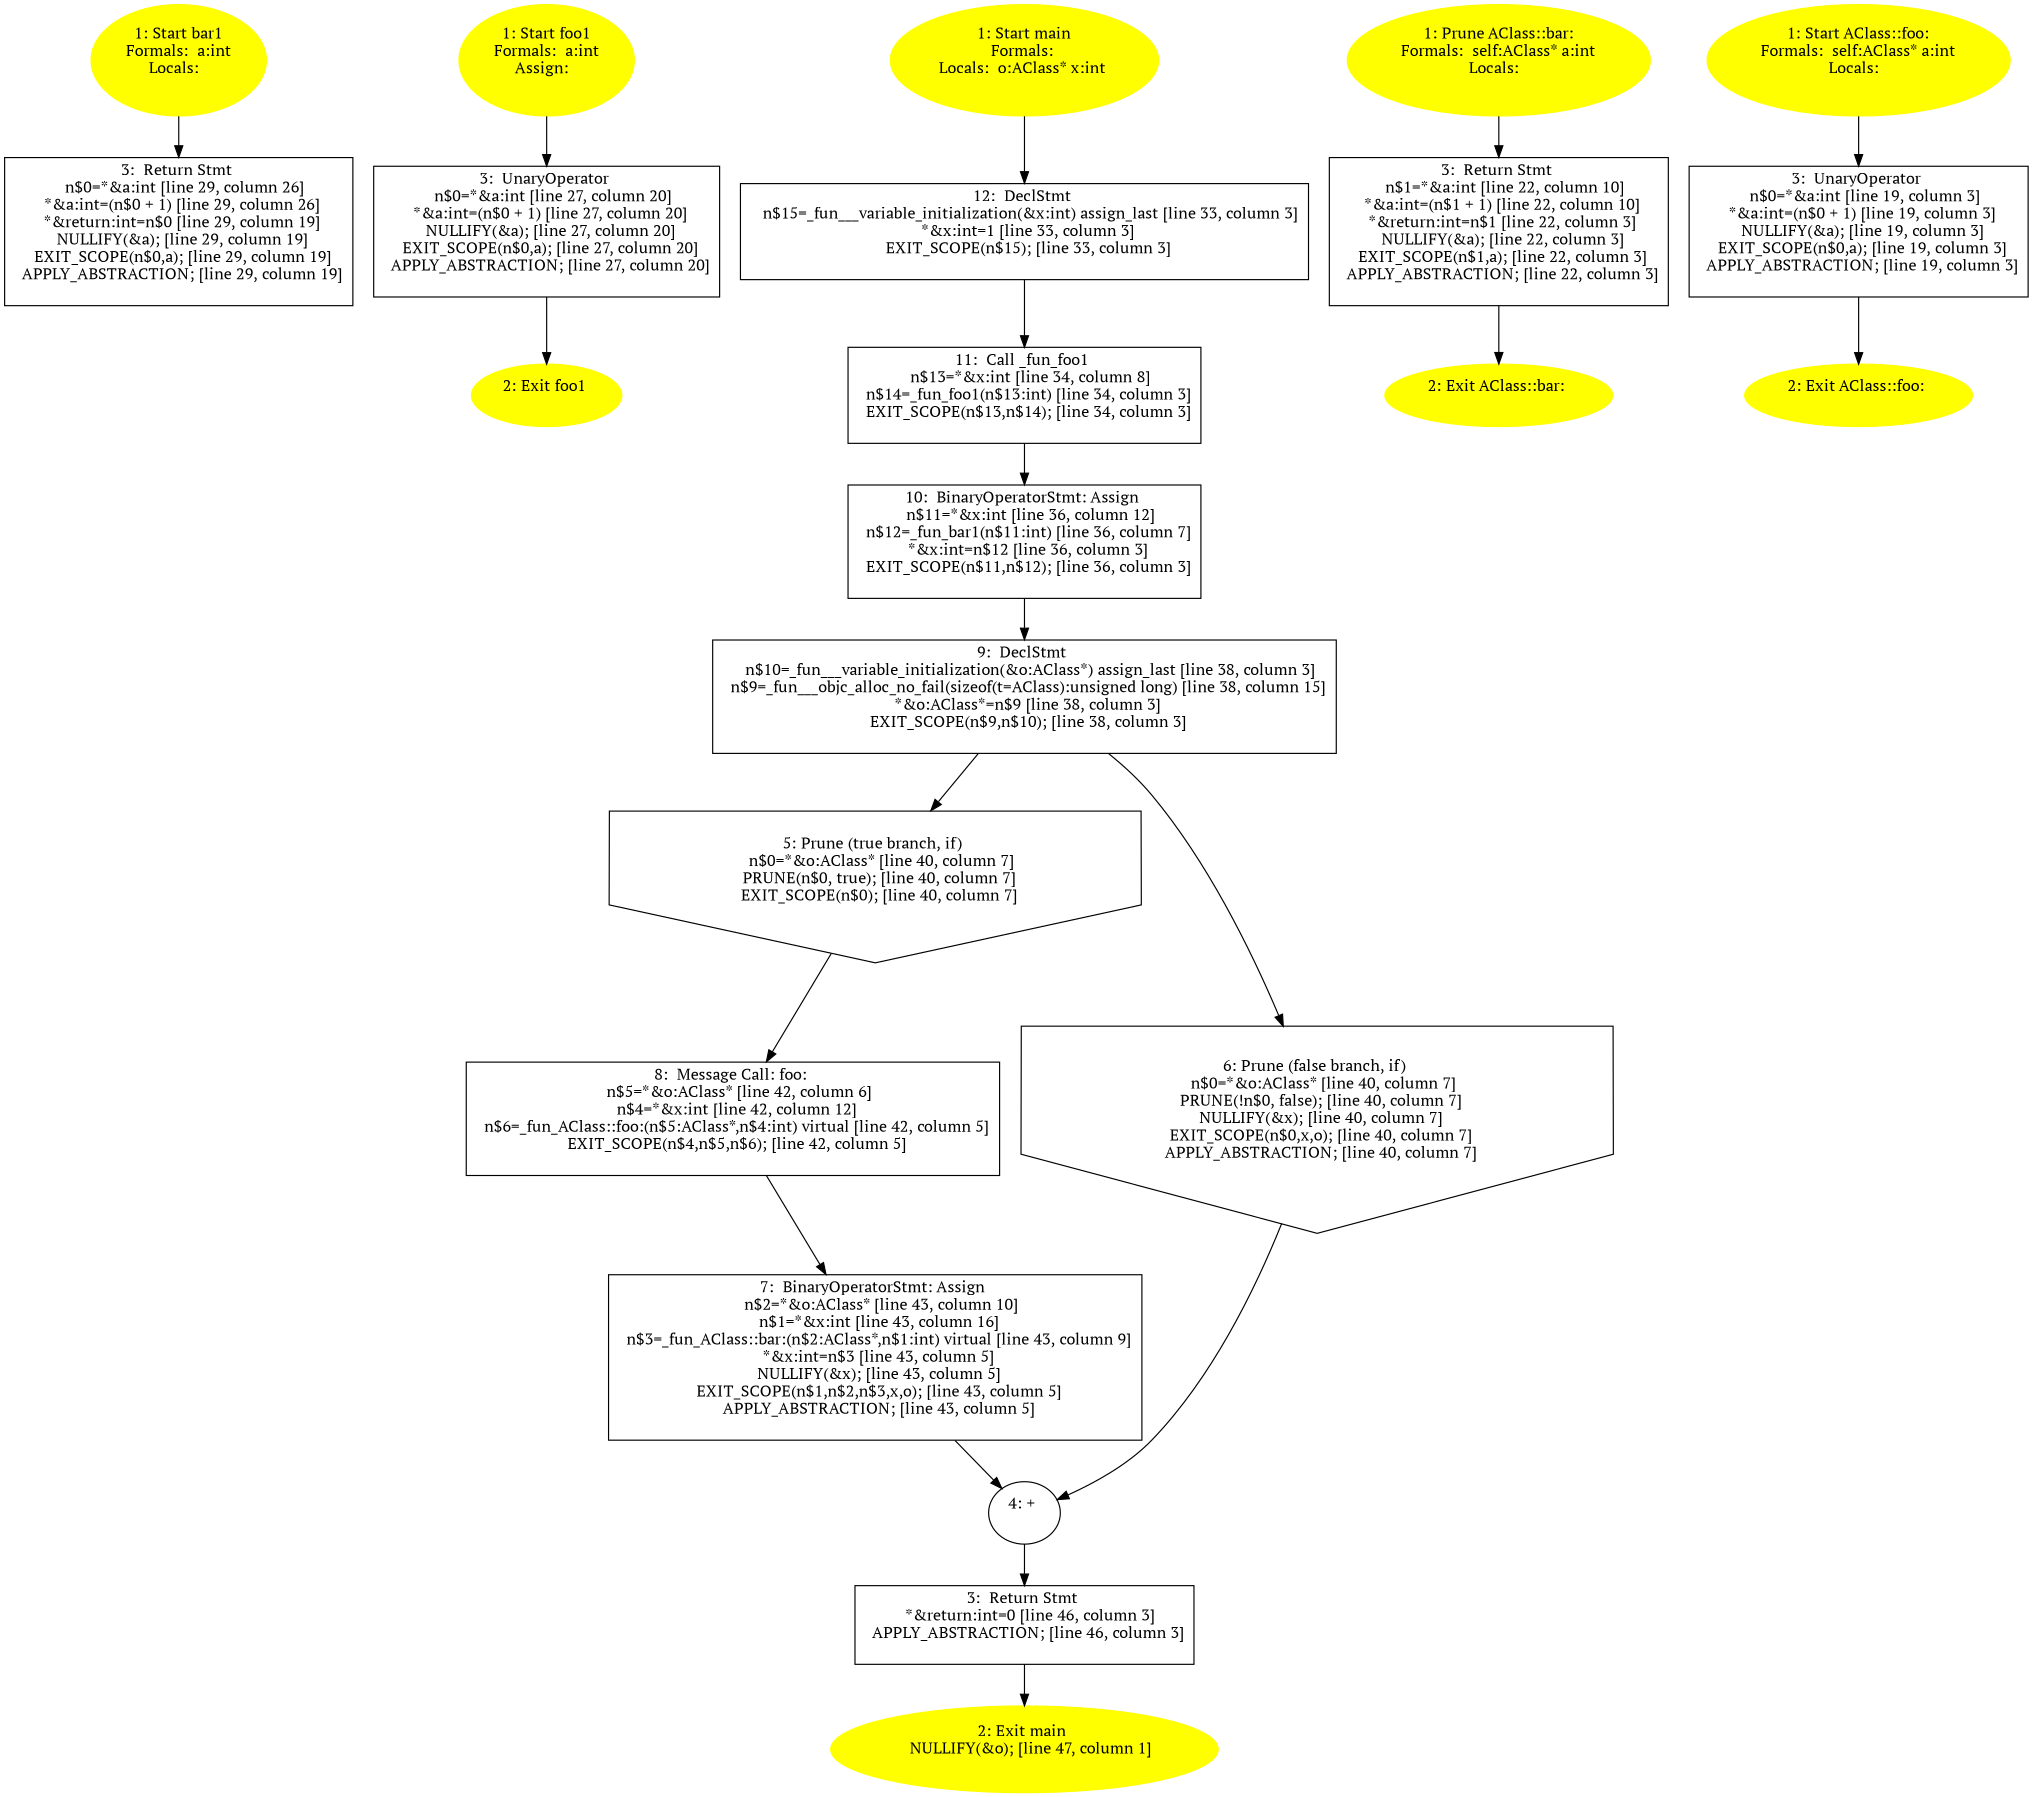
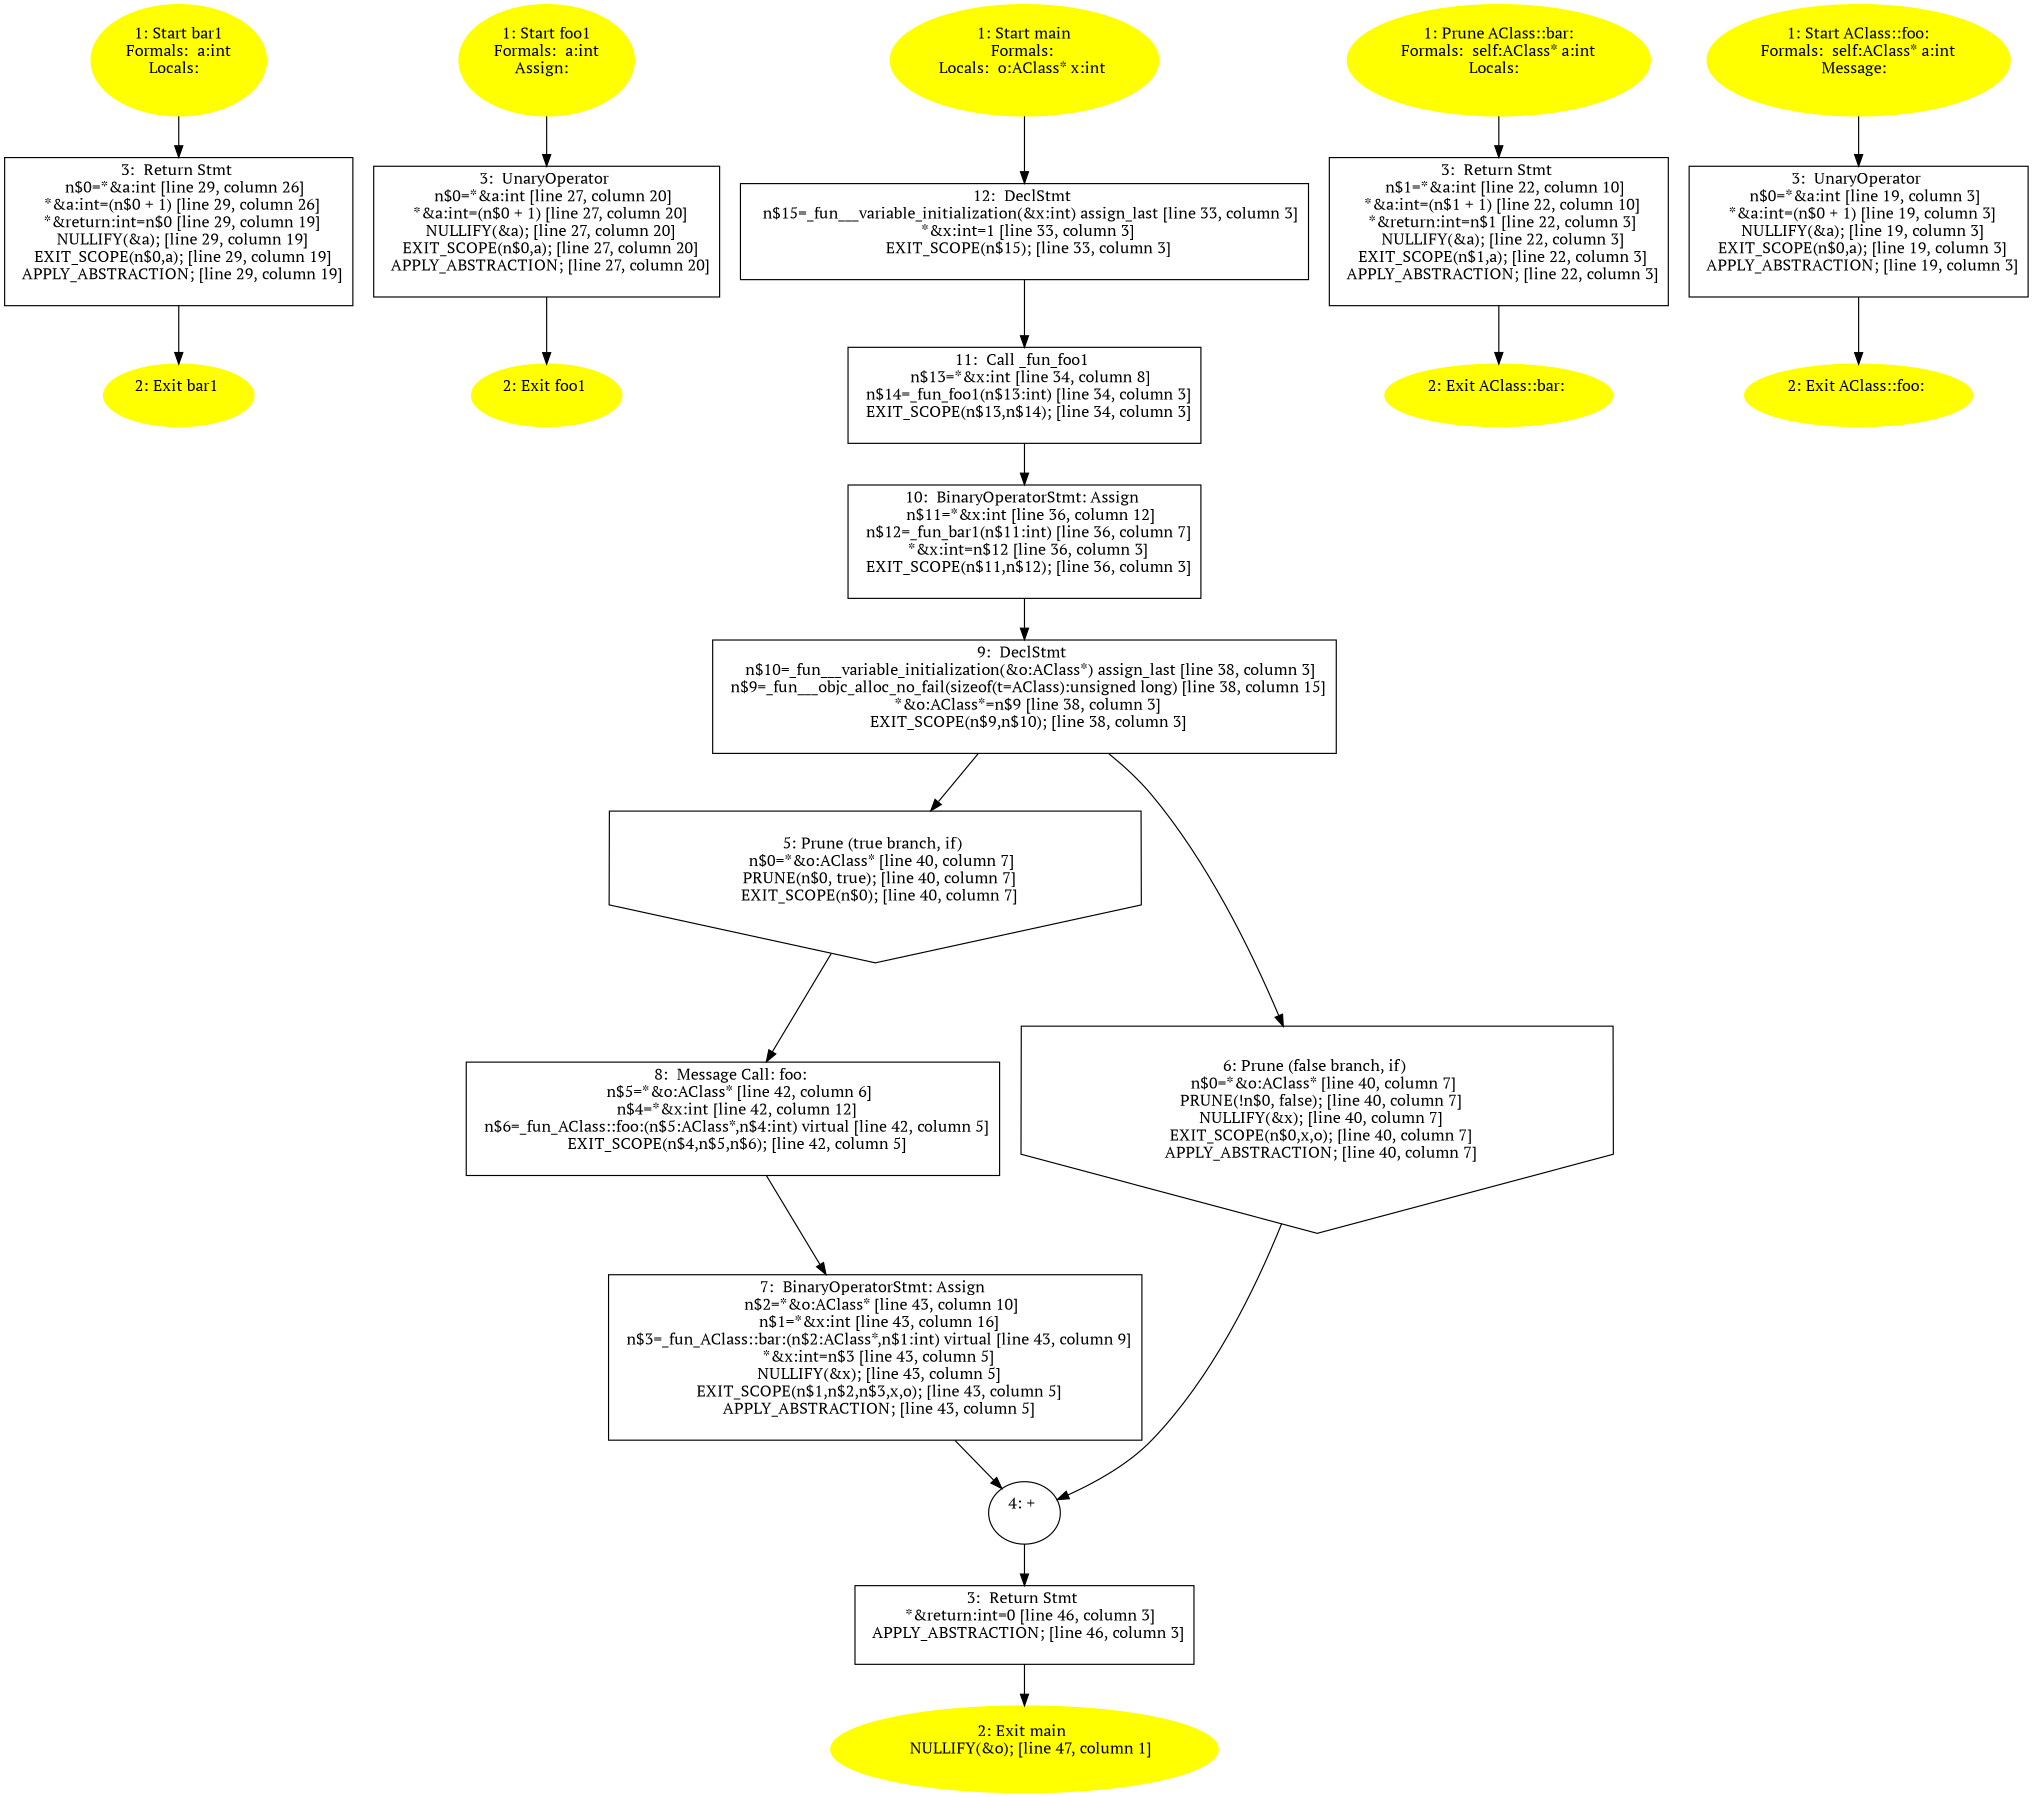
node "1: Start AClass::foo: Formals:  self:AClass* a:int Locals:": label "1: Start AClass::foo: Formals:  self:AClass* a:int Locals:" -> "1: Start AClass::foo: Formals:  self:AClass* a:int Message:"
node "2: Exit bar1": added
